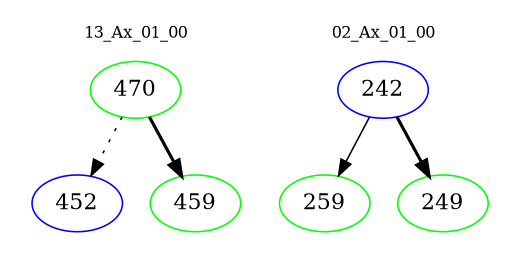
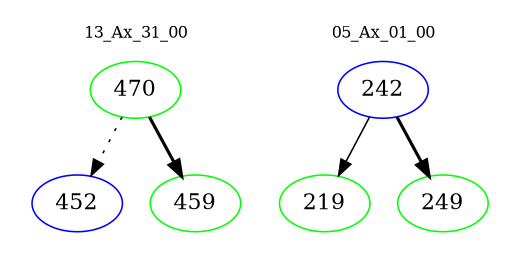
cluster "13_Ax_01_00": label "13_Ax_01_00" -> "13_Ax_31_00"
cluster "02_Ax_01_00": label "02_Ax_01_00" -> "05_Ax_01_00"
node "259": label "259" -> "219"
